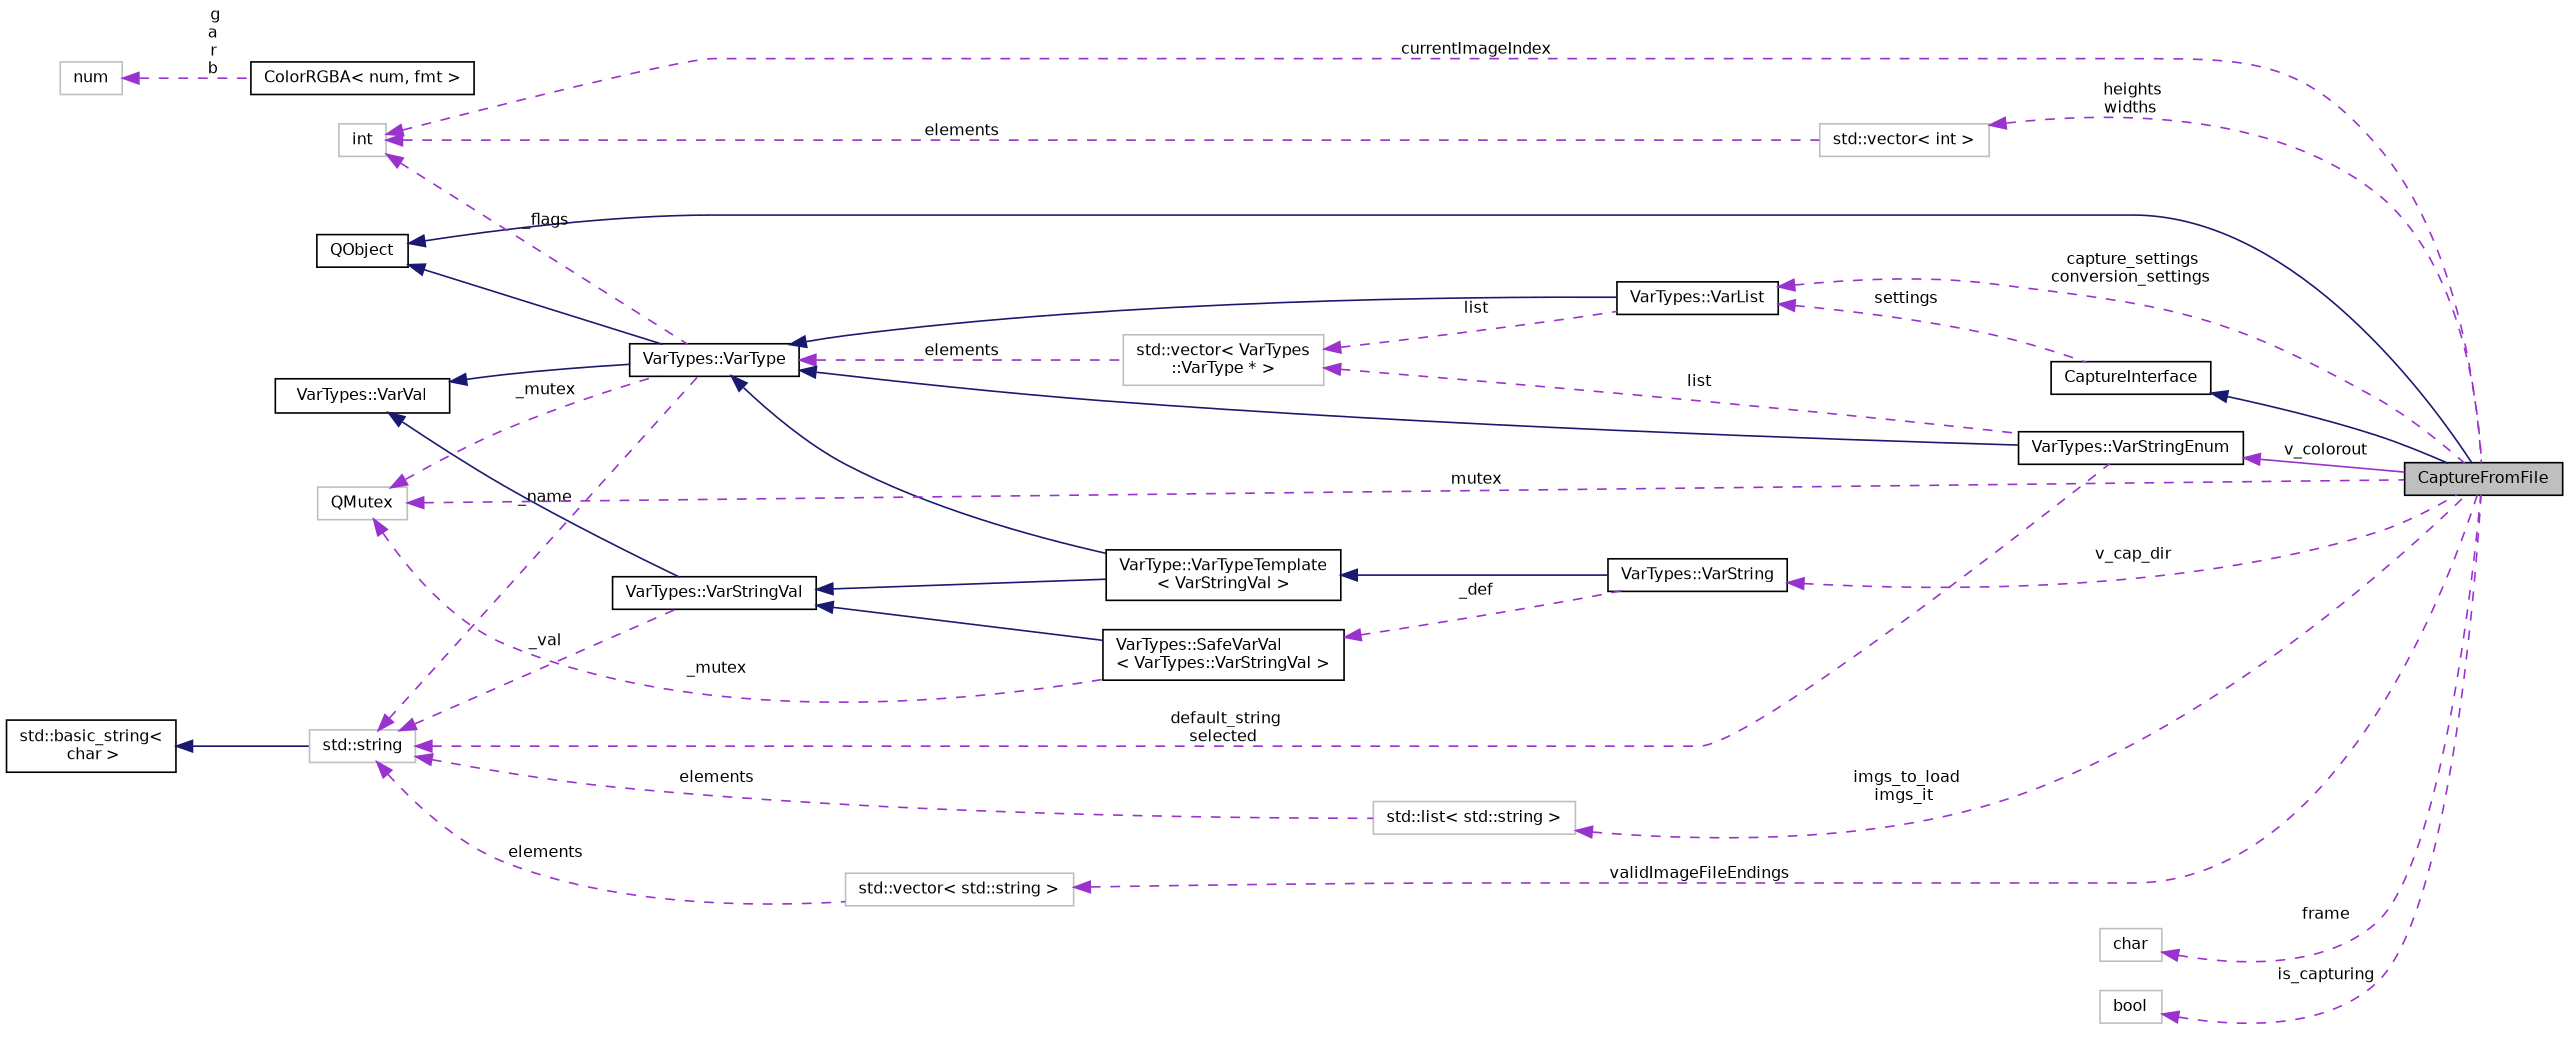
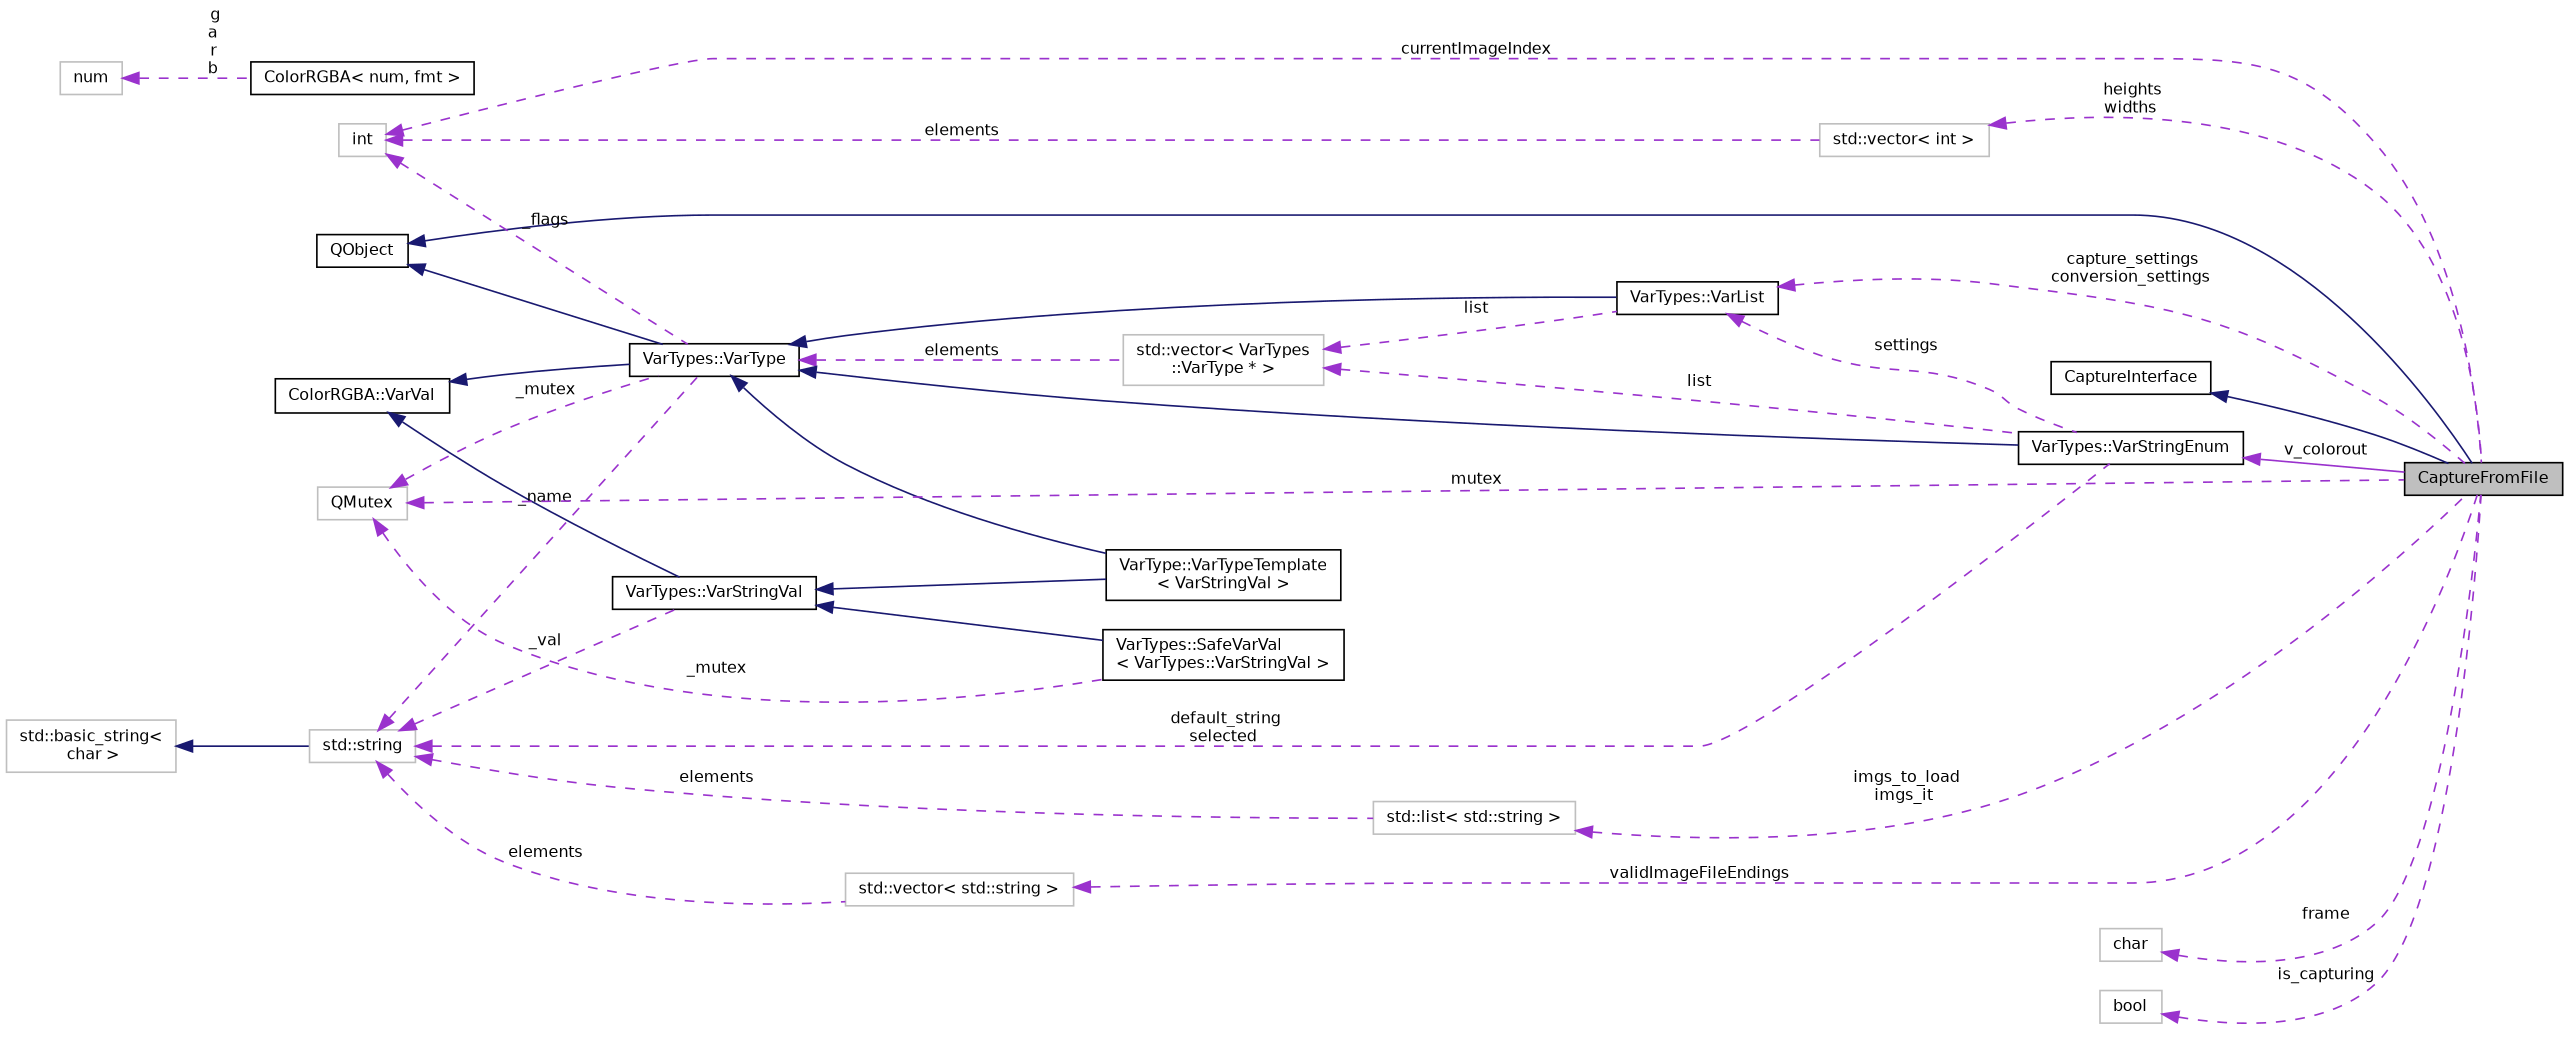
edge "CaptureInterface" -> "VarTypes::VarList": now "VarTypes::VarStringEnum" -> "VarTypes::VarList"
node "VarTypes::VarVal": label "VarTypes::VarVal" -> "ColorRGBA::VarVal"
node "VarTypes::VarString": removed
node "std::basic_string< char >": color black -> grey75
